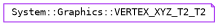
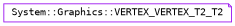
node "System::Graphics::VERTEX_XYZ_T2_T2": label "System::Graphics::VERTEX_XYZ_T2_T2" -> "System::Graphics::VERTEX_VERTEX_T2_T2"
